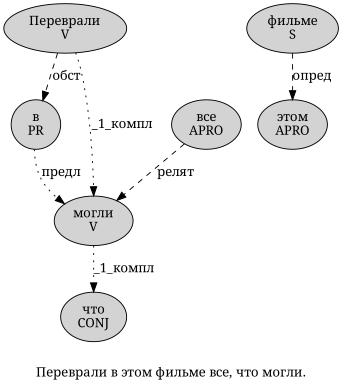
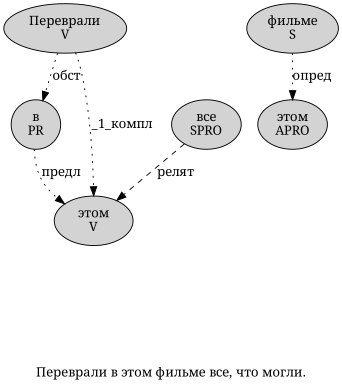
edge "Переврали V" -> "в PR": style dashed -> dotted
edge "фильме S" -> "этом APRO": style dashed -> dotted
node "все APRO": label "все APRO" -> "все SPRO"
node "могли V": label "могли V" -> "этом V"
node "что CONJ": removed
